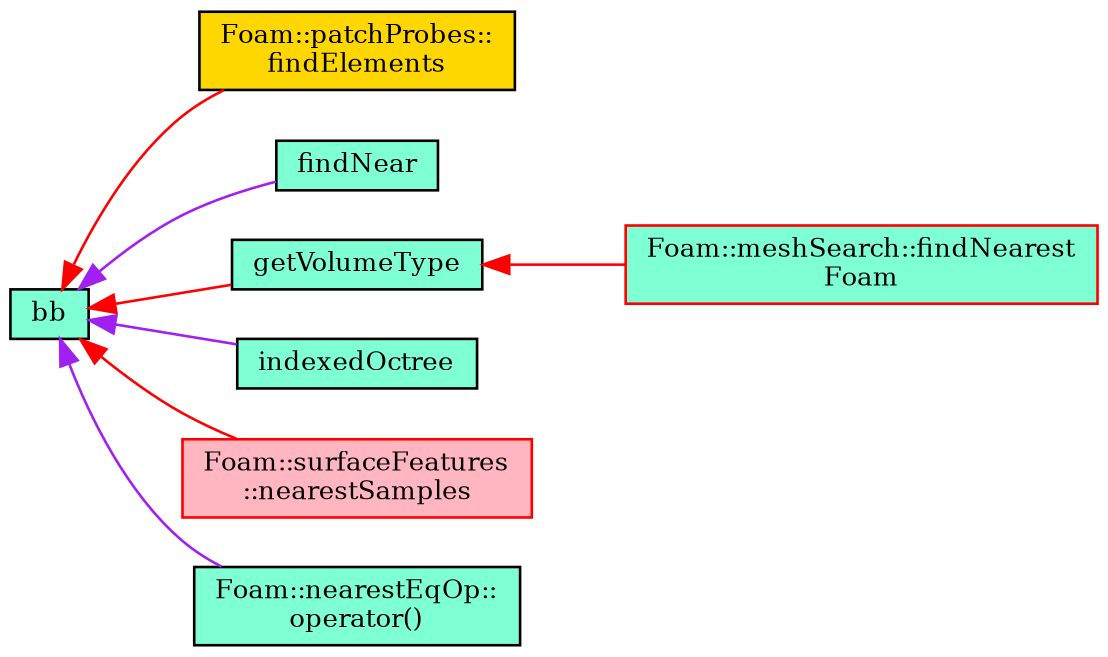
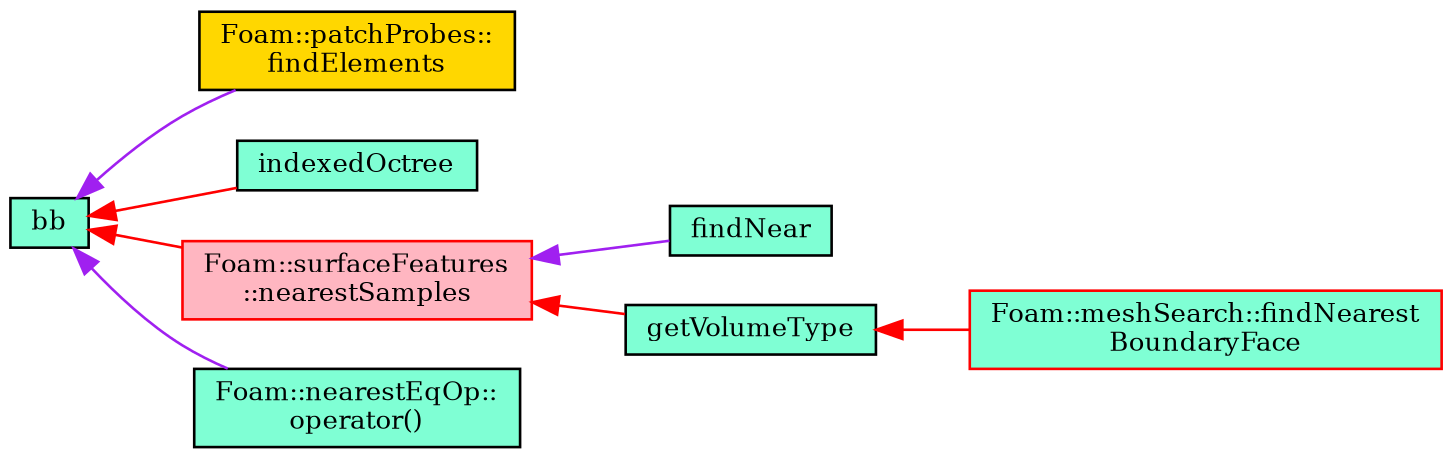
edge "Foam::patchProbes:: findElements" -> "bb": color red -> purple
edge "findNear" -> "bb": now "findNear" -> "Foam::surfaceFeatures ::nearestSamples"
node "Foam::meshSearch::findNearest Foam": label "Foam::meshSearch::findNearest Foam" -> "Foam::meshSearch::findNearest BoundaryFace"
edge "getVolumeType" -> "bb": now "getVolumeType" -> "Foam::surfaceFeatures ::nearestSamples"
edge "indexedOctree" -> "bb": color purple -> red
